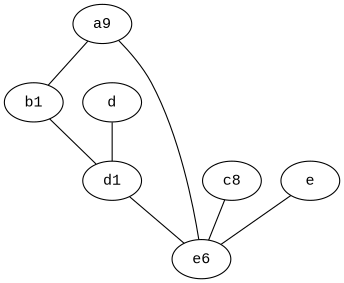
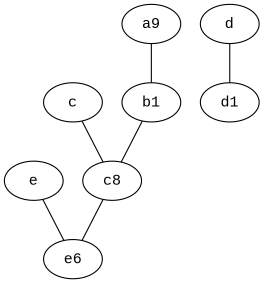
node "c": added
edge "a9" -- "e6": removed
edge "b1" -- "d1": now "b1" -- "c8"
edge "d1" -- "e6": removed
